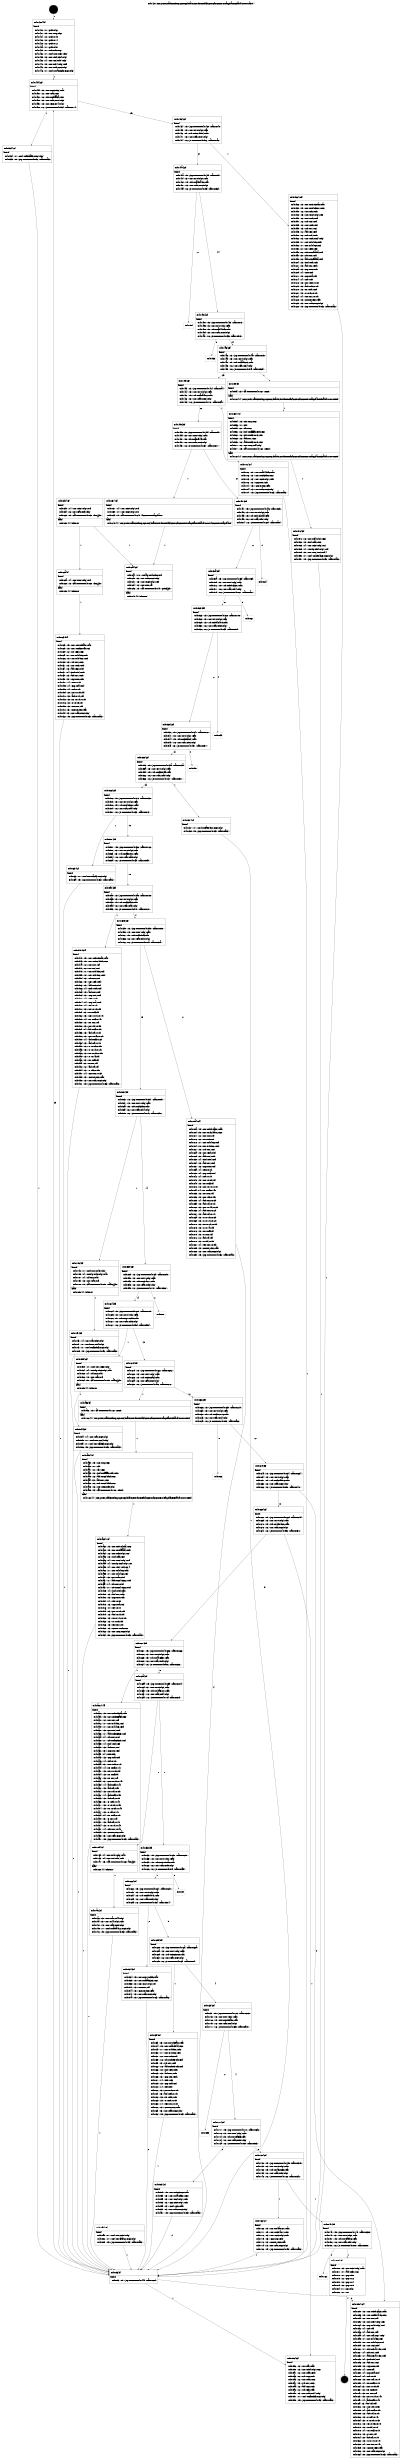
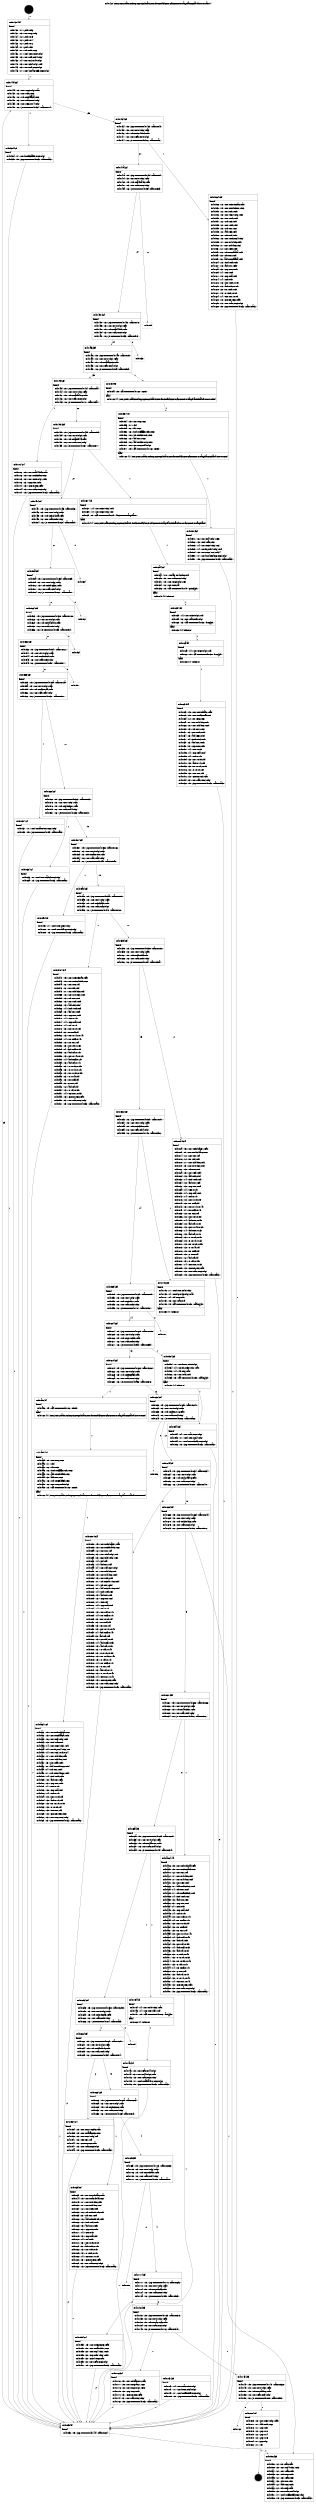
edge "0x401cbb [15]" -> "0x401ca4 [23]": reversed
edge "0x401587 [25]" -> "0x401dfb [19]": added, label "1"
edge "0x4017dc [23]" -> "0x4017f3 [23]": removed, label "1"
edge "0x401ef2 [5]" -> "0x401890 [164]": reversed
